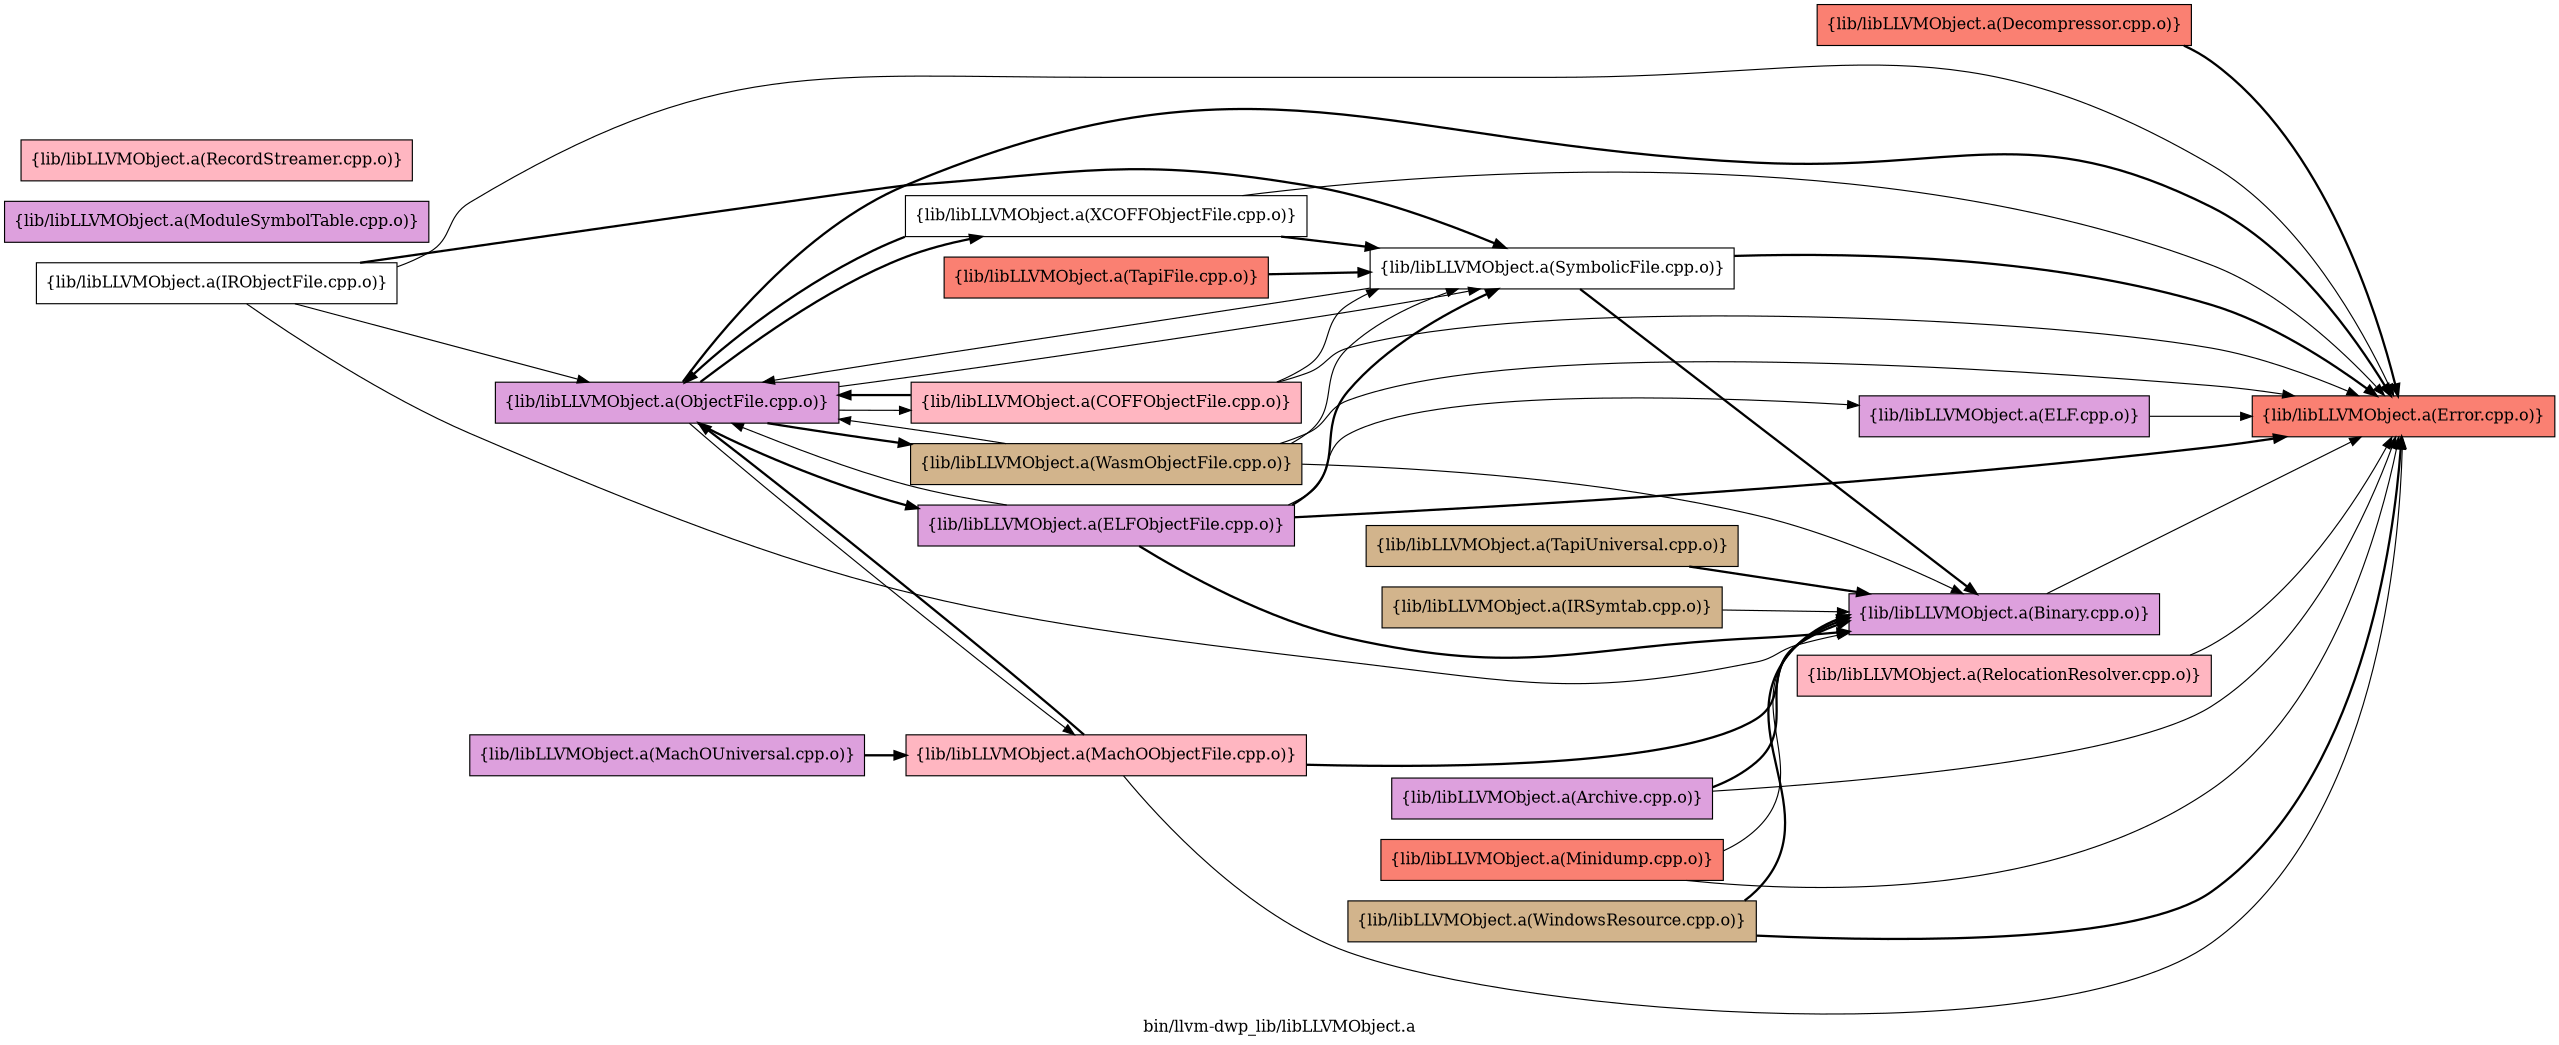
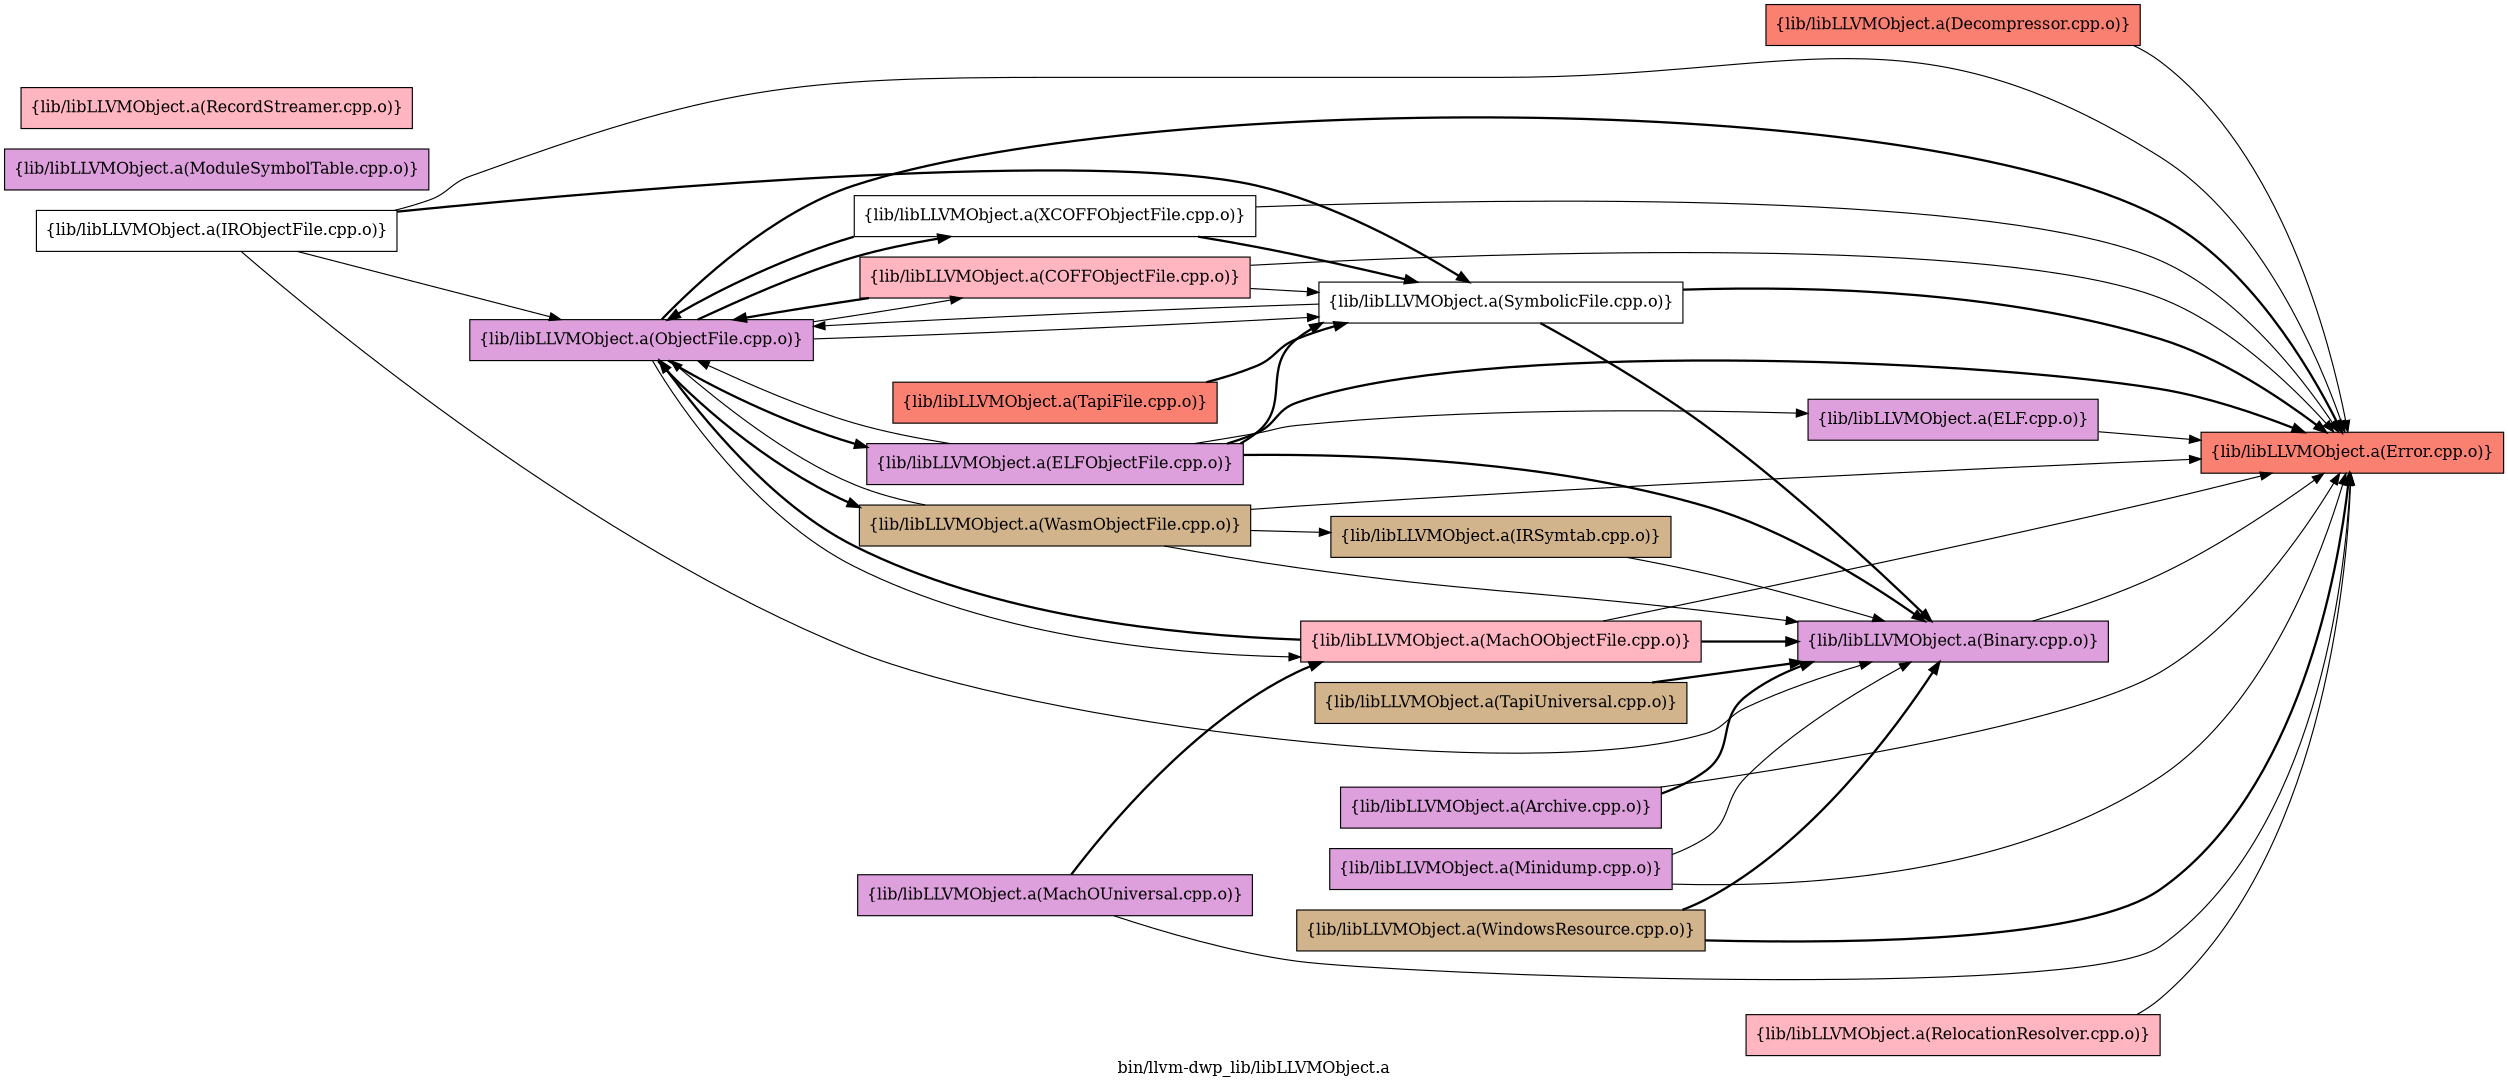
edge "{lib/libLLVMObject.a(Decompressor.cpp.o)}" -> "{lib/libLLVMObject.a(Error.cpp.o)}": style bold -> solid
edge "{lib/libLLVMObject.a(WasmObjectFile.cpp.o)}" -> "{lib/libLLVMObject.a(SymbolicFile.cpp.o)}": now "{lib/libLLVMObject.a(WasmObjectFile.cpp.o)}" -> "{lib/libLLVMObject.a(IRSymtab.cpp.o)}"
node "{lib/libLLVMObject.a(Minidump.cpp.o)}": fillcolor salmon -> plum
edge "{lib/libLLVMObject.a(MachOUniversal.cpp.o)}" -> "{lib/libLLVMObject.a(Error.cpp.o)}": added
